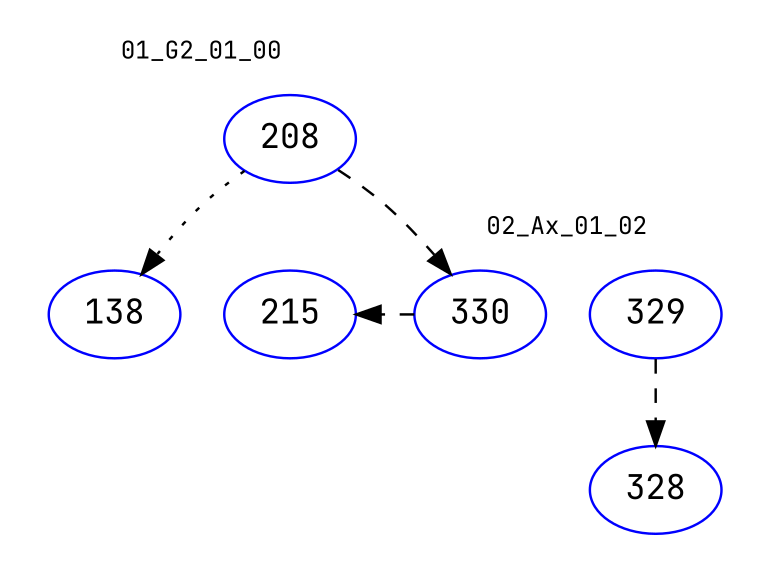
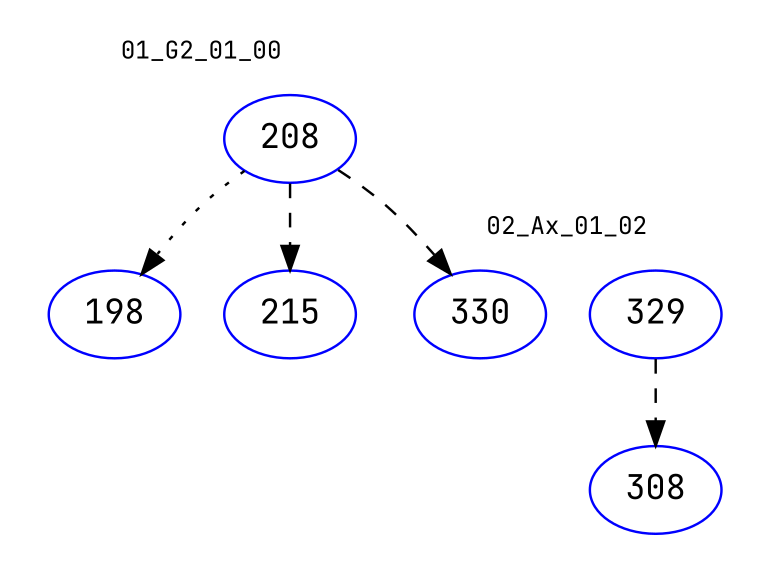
node "138": label "138" -> "198"
edge "330" -> "215": now "208" -> "215"
node "328": label "328" -> "308"
